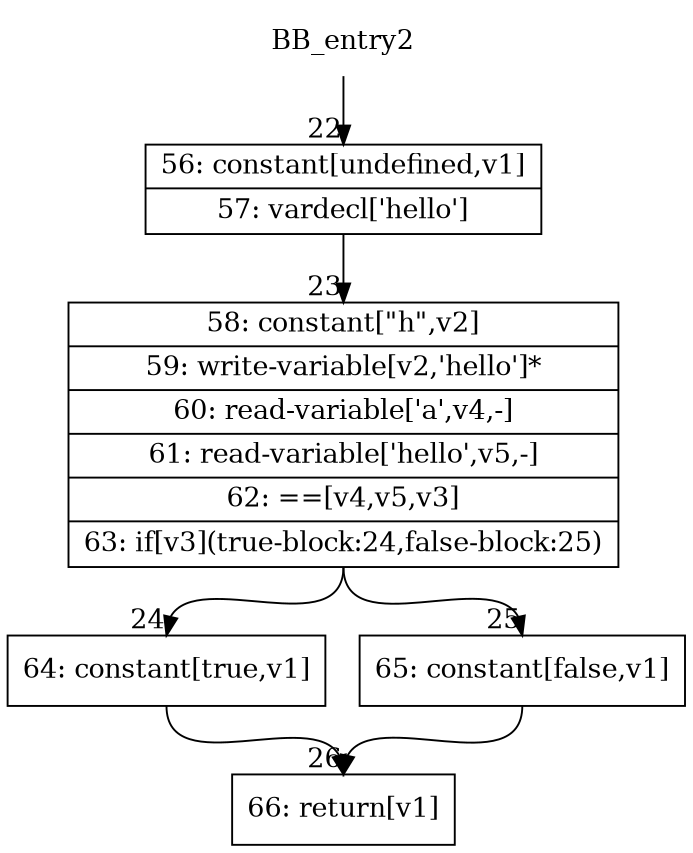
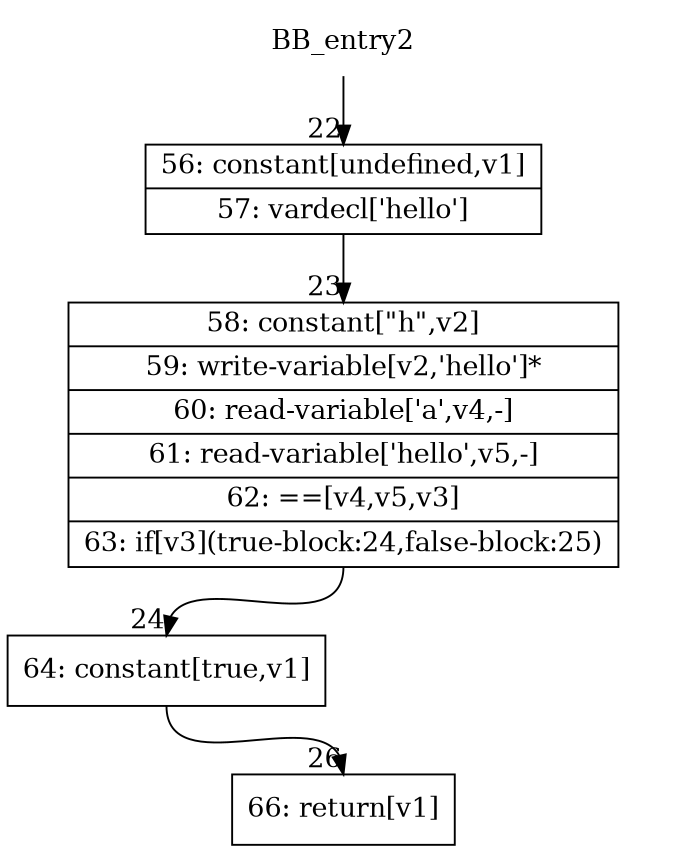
node "65: constant[false,v1]": removed
